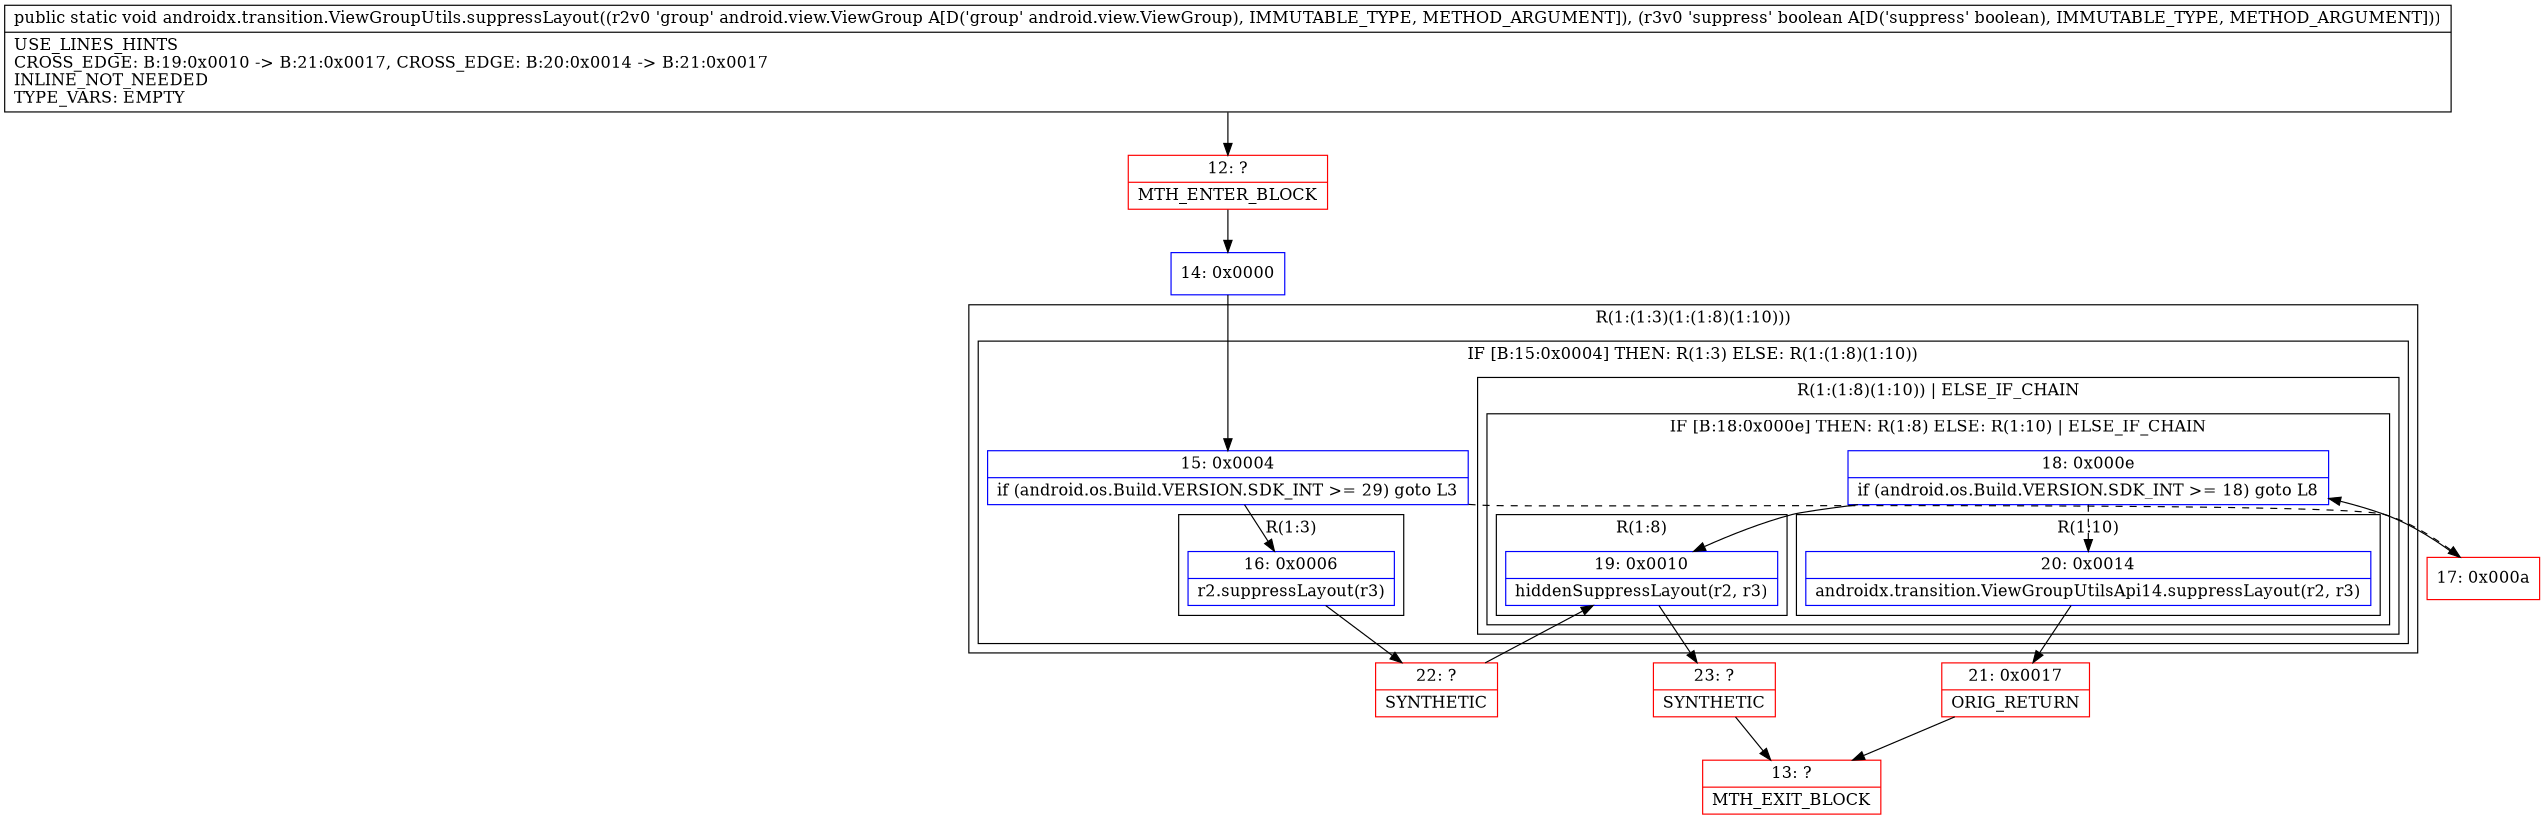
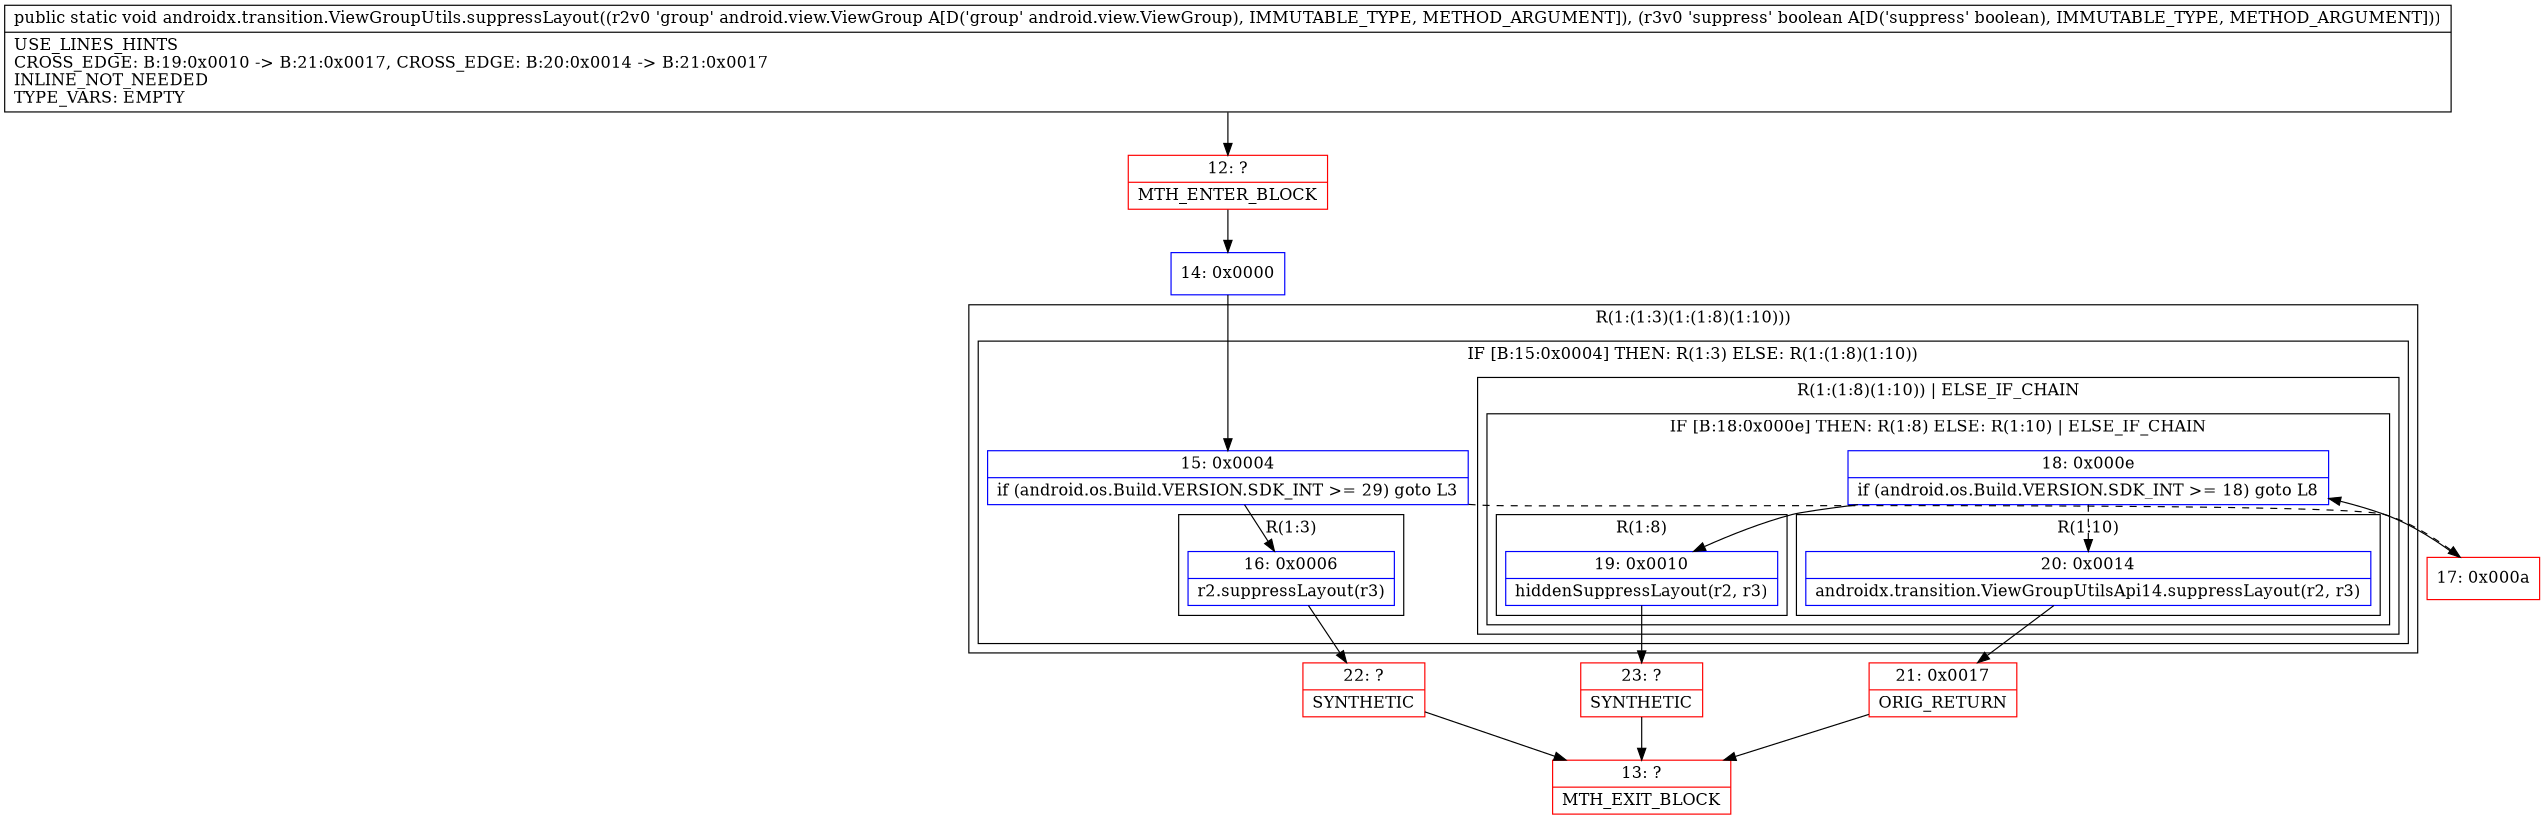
edge "22: ?" -> "19: 0x0010": now "22: ?" -> "13: ?"
